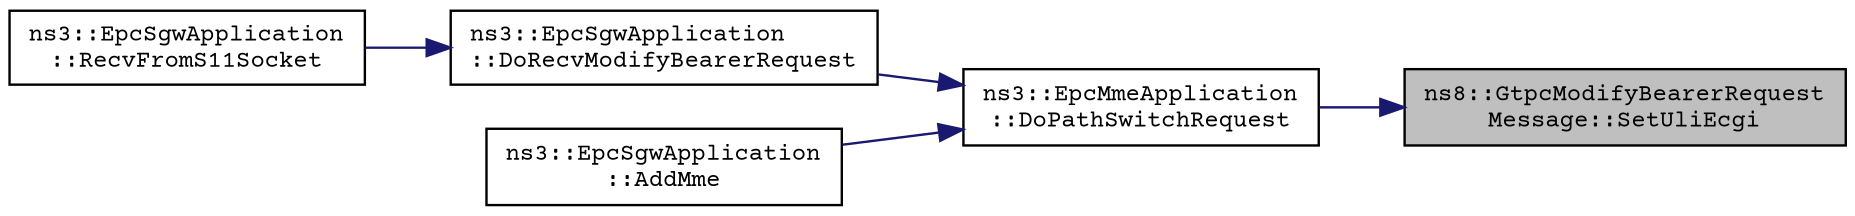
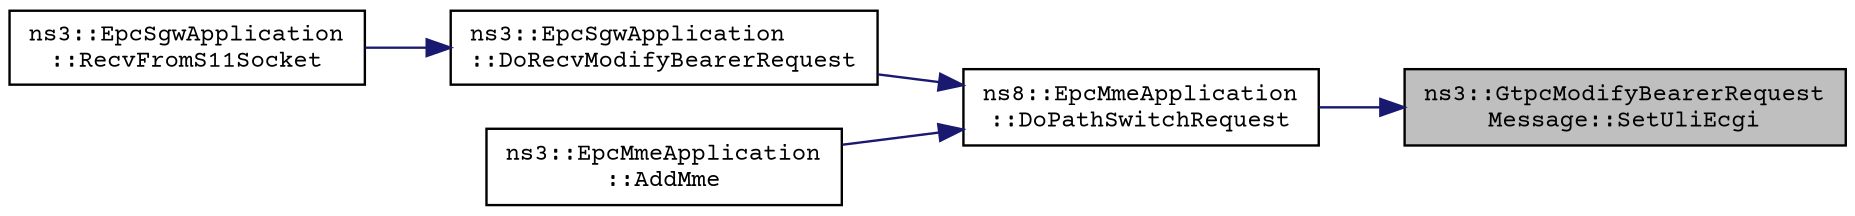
node "ns3::EpcMmeApplication ::DoPathSwitchRequest": label "ns3::EpcMmeApplication ::DoPathSwitchRequest" -> "ns8::EpcMmeApplication ::DoPathSwitchRequest"
node "ns8::GtpcModifyBearerRequest Message::SetUliEcgi": label "ns8::GtpcModifyBearerRequest Message::SetUliEcgi" -> "ns3::GtpcModifyBearerRequest Message::SetUliEcgi"
node "ns3::EpcSgwApplication ::AddMme": label "ns3::EpcSgwApplication ::AddMme" -> "ns3::EpcMmeApplication ::AddMme"
